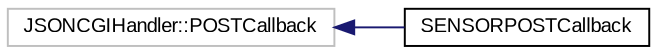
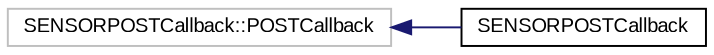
node "JSONCGIHandler::POSTCallback": label "JSONCGIHandler::POSTCallback" -> "SENSORPOSTCallback::POSTCallback"
